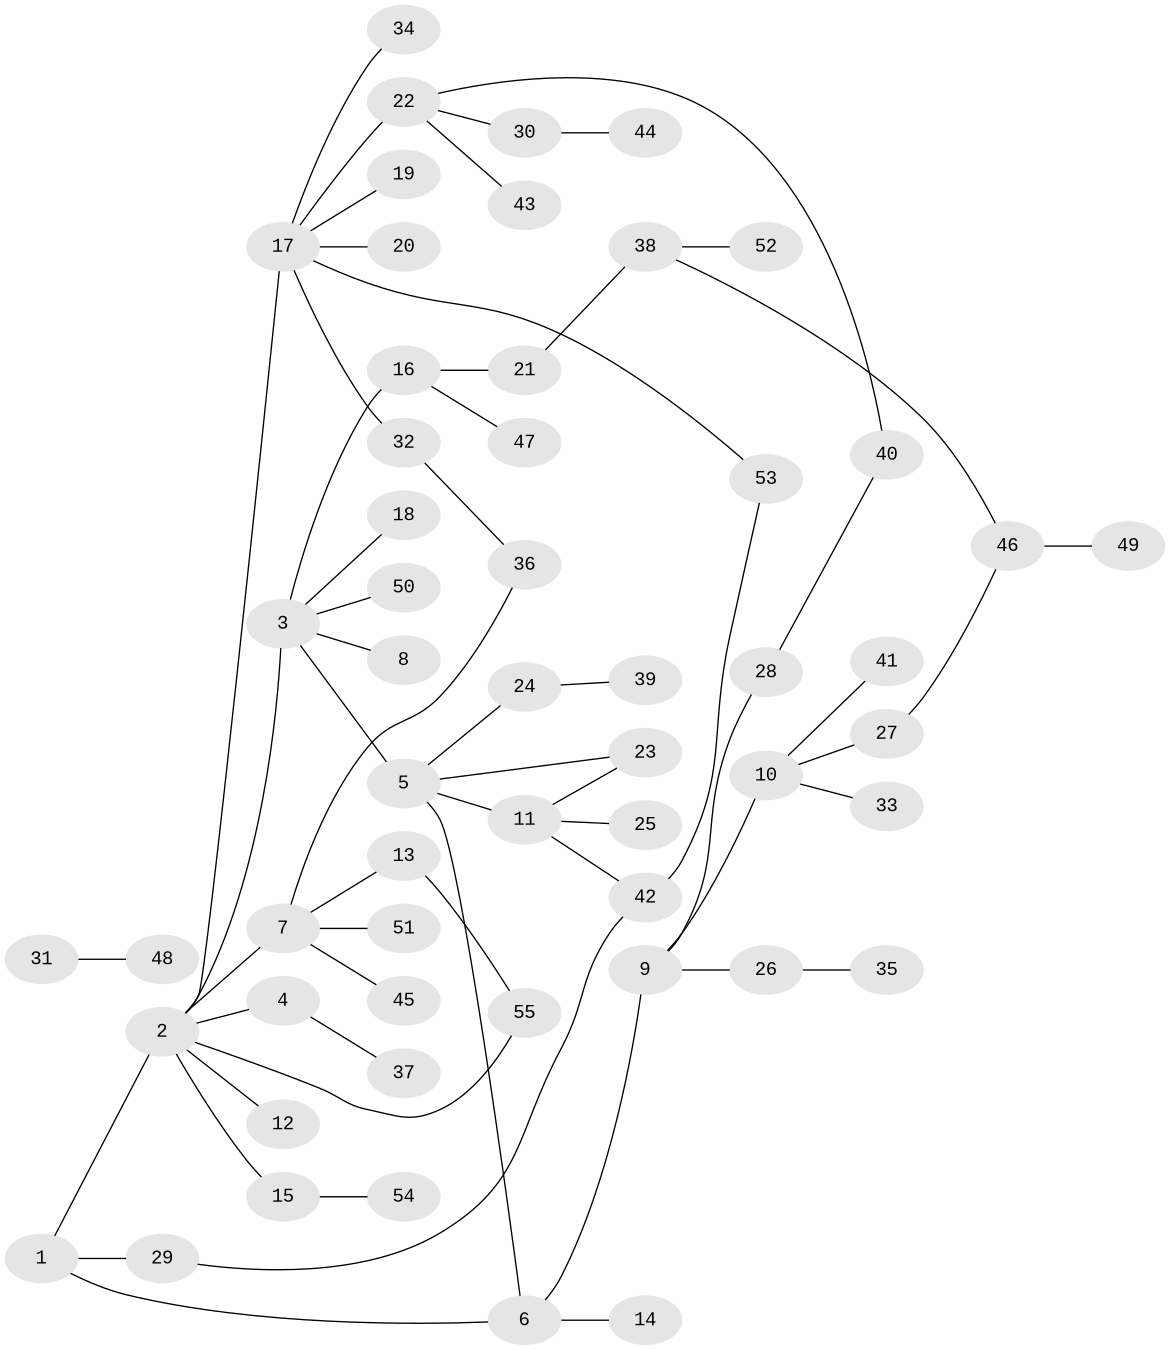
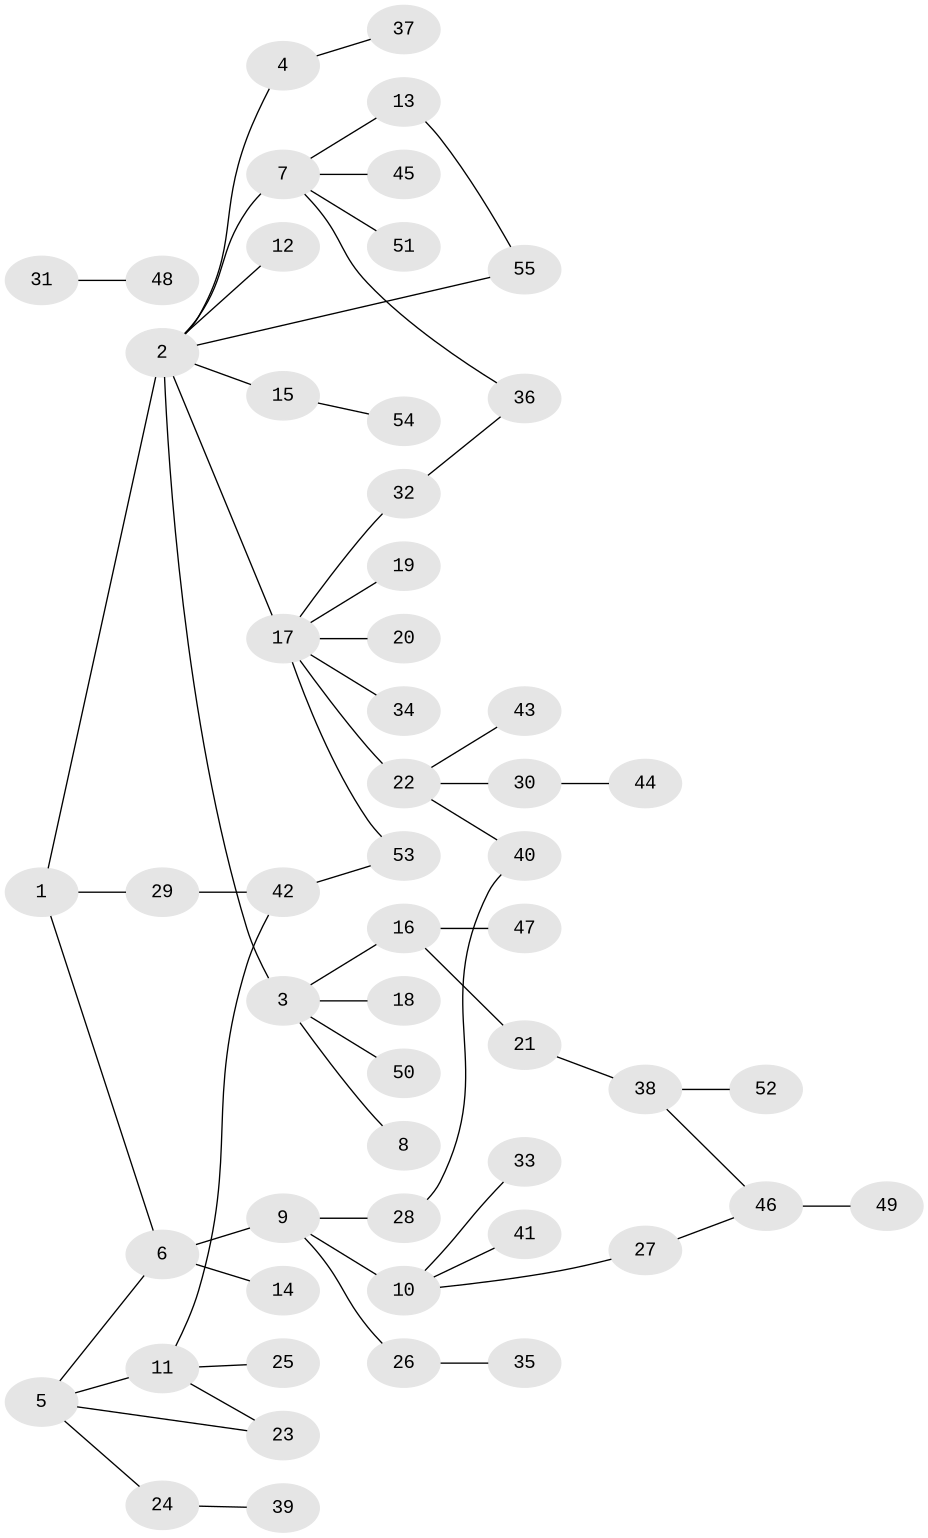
edge "3" -- "5": removed
